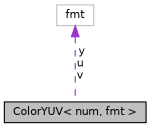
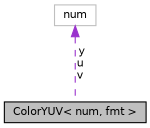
node "fmt": label "fmt" -> "num"
